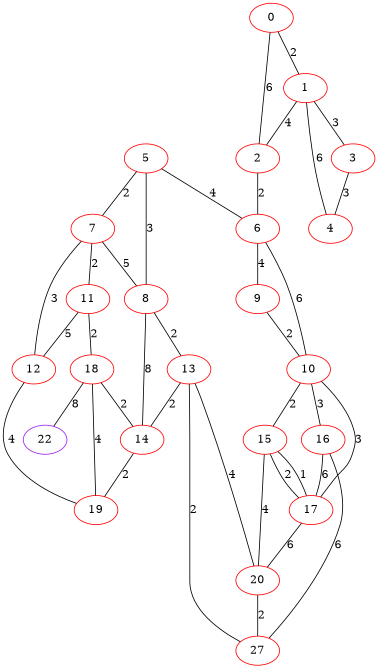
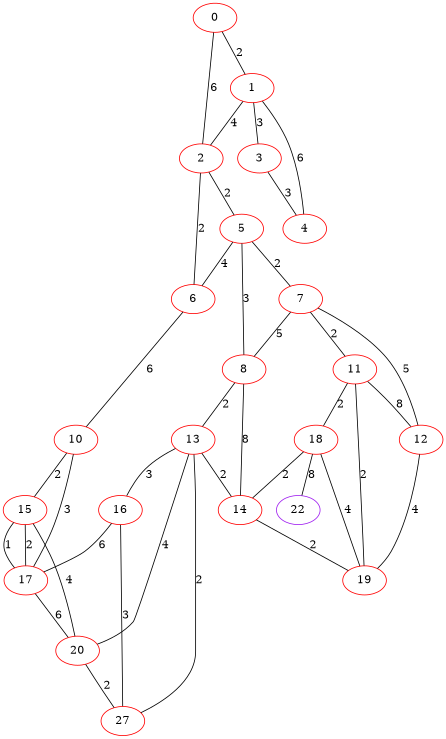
edge "2" -- "5": added, label "2"
edge "7" -- "12": label "3" -> "5"
node "9": removed
edge "11" -- "12": label "5" -> "8"
edge "10" -- "16": now "13" -- "16"
edge "11" -- "19": added, label "2"
edge "16" -- "27": label "6" -> "3"
